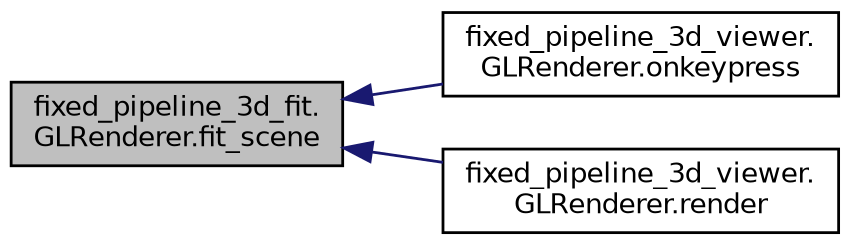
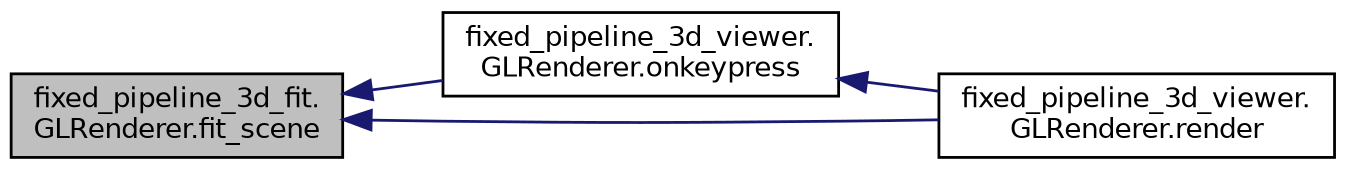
edge "fixed_pipeline_3d_viewer. GLRenderer.render" -> "fixed_pipeline_3d_viewer. GLRenderer.onkeypress": added
